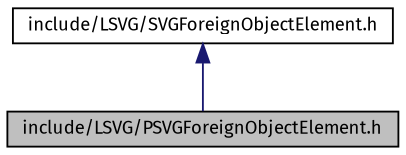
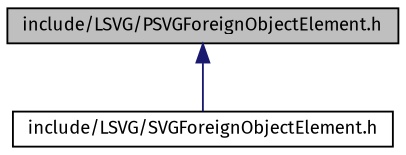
edge "include/LSVG/PSVGForeignObjectElement.h" -> "include/LSVG/SVGForeignObjectElement.h": reversed
